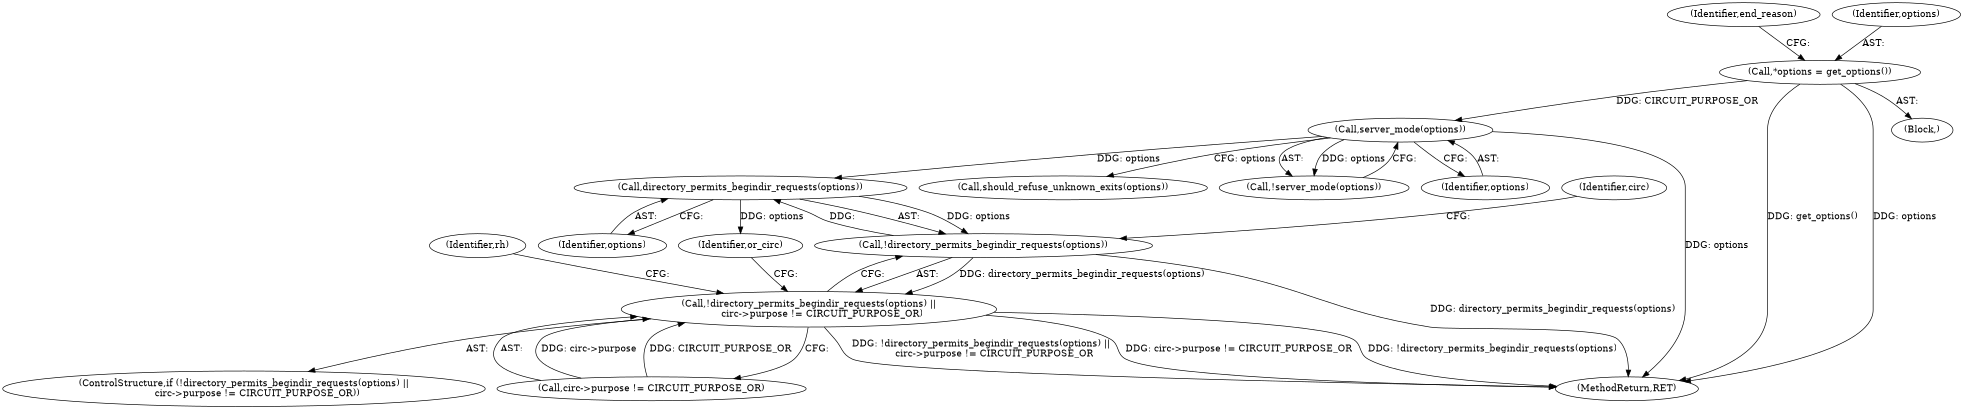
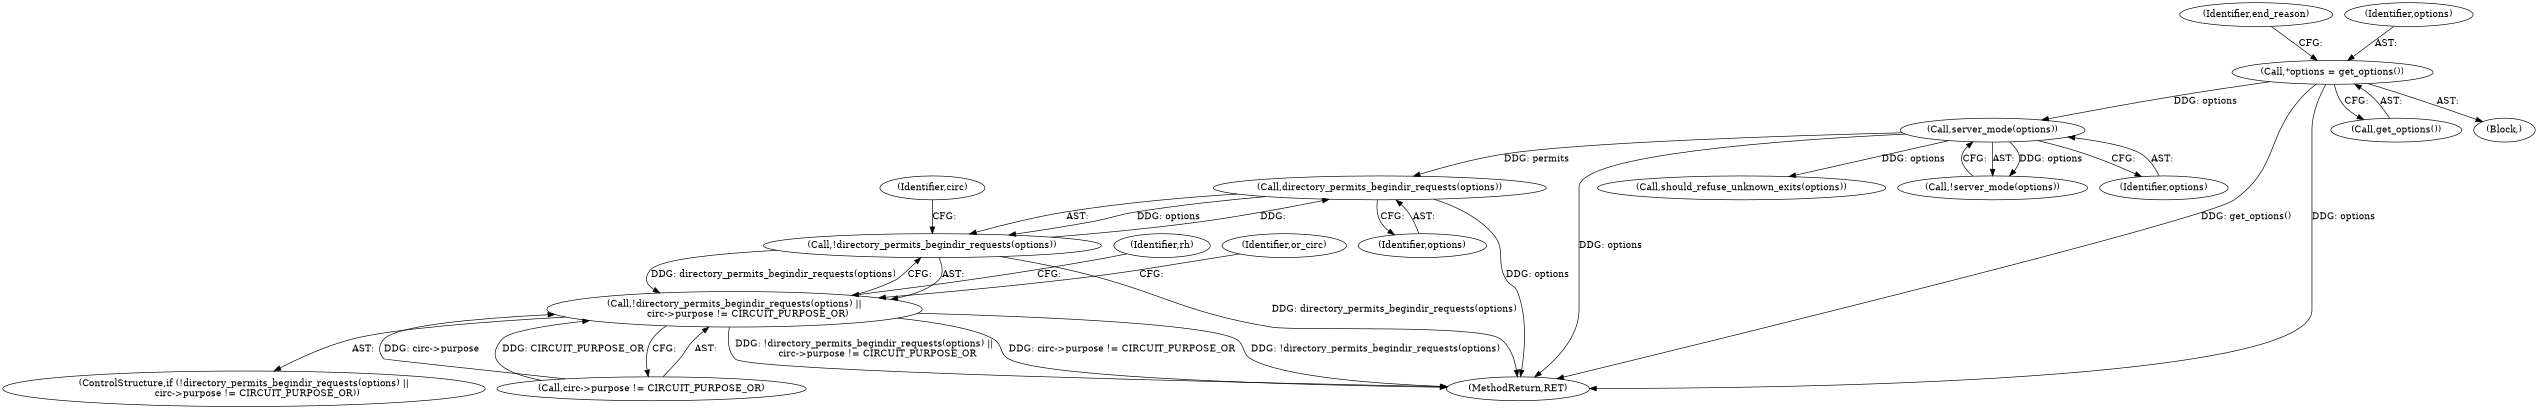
edge "(Call,*options = get_options())" -> "(Call,server_mode(options))": label "DDG: CIRCUIT_PURPOSE_OR" -> "DDG: options"
node "(Call,get_options())": added
edge "(Call,server_mode(options))" -> "(Call,directory_permits_begindir_requests(options))": label "DDG: options" -> "DDG: permits"
edge "(Call,server_mode(options))" -> "(Call,should_refuse_unknown_exits(options))": label "CFG: options" -> "DDG: options"
edge "(Call,directory_permits_begindir_requests(options))" -> "(Identifier,or_circ)": now "(Call,directory_permits_begindir_requests(options))" -> "(MethodReturn,RET)"
